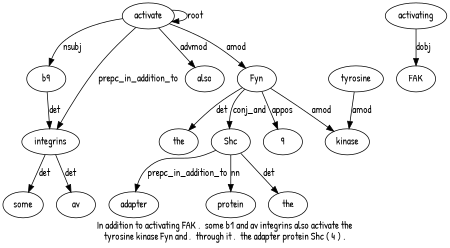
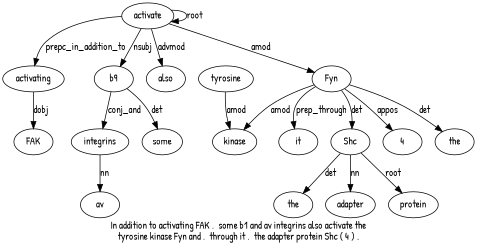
edge "activate" -> "integrins": now "activate" -> "activating"
edge "b9" -> "integrins": label "det" -> "conj_and"
edge "Fyn" -> "Shc": label "conj_and" -> "det"
node "9": label "9" -> "4"
node "it": added
edge "integrins" -> "some": now "b9" -> "some"
edge "integrins" -> "av": label "det" -> "nn"
edge "Shc" -> "adapter": label "prepc_in_addition_to" -> "nn"
edge "Shc" -> "protein": label "nn" -> "root"
